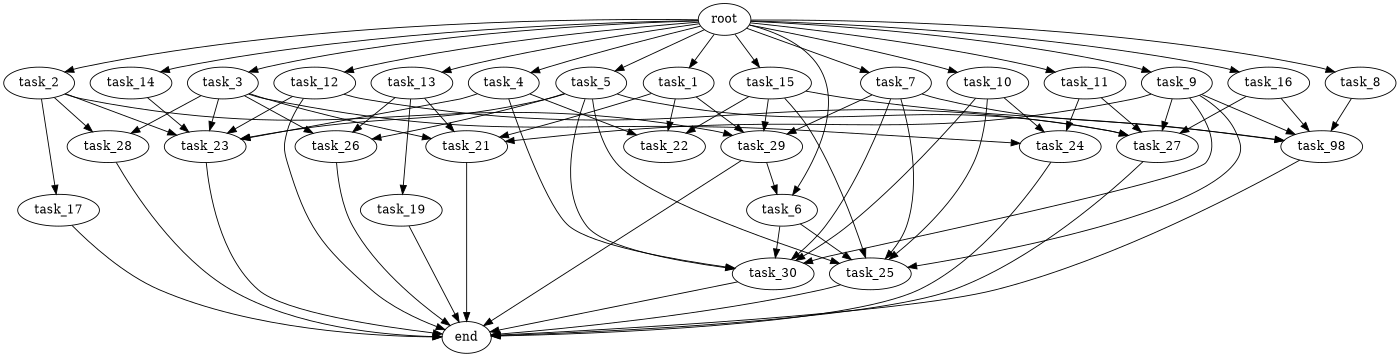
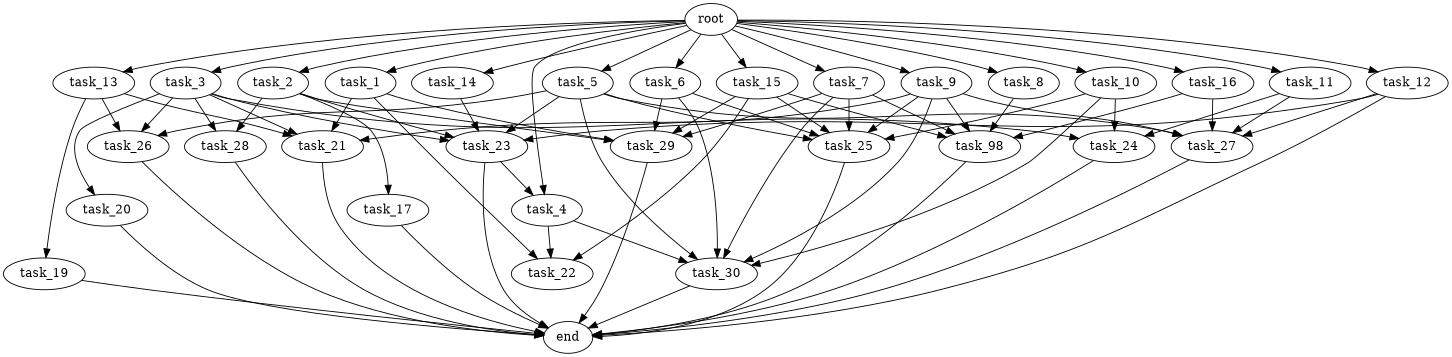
edge "task_4" -> "task_23": reversed
edge "task_29" -> "task_6": reversed
node "task_20": added
